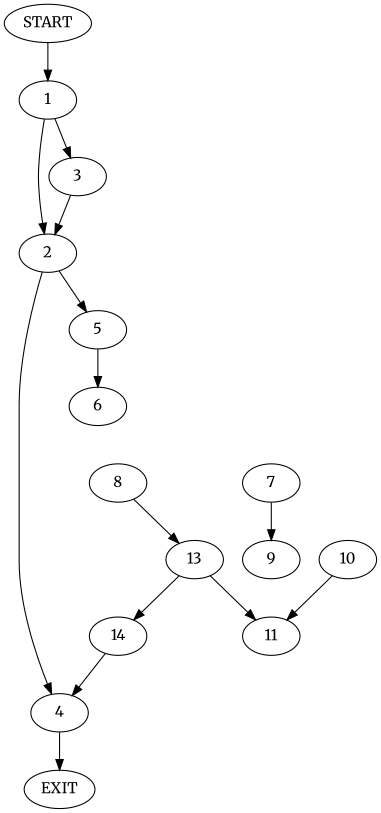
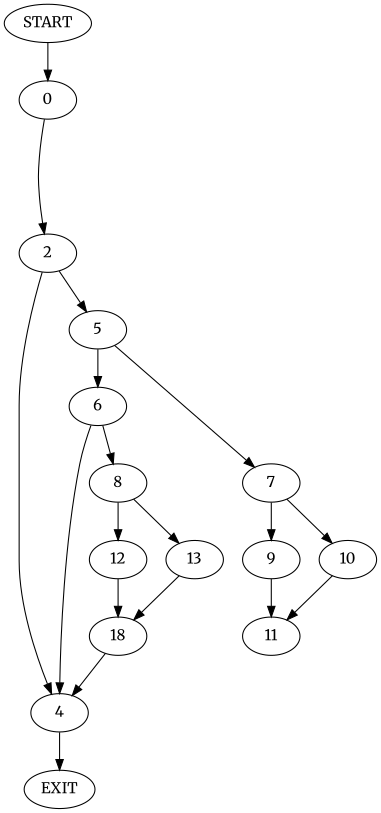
node "1": label "1" -> "0"
node "3": removed
edge "5" -> "7": added
edge "6" -> "8": added
edge "7" -> "10": added
edge "6" -> "4": added
node "12": added
edge "13" -> "11": now "9" -> "11"
node "14": label "14" -> "18"
